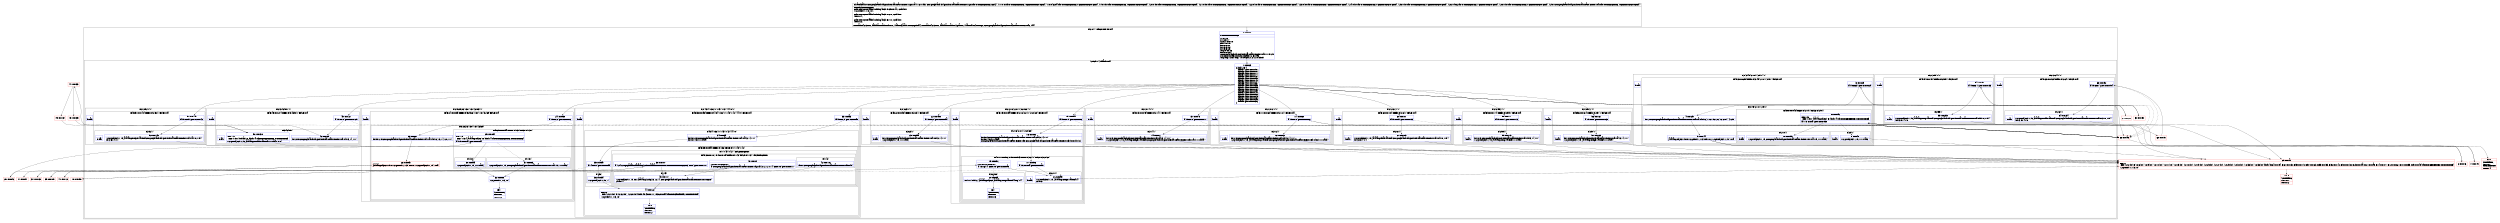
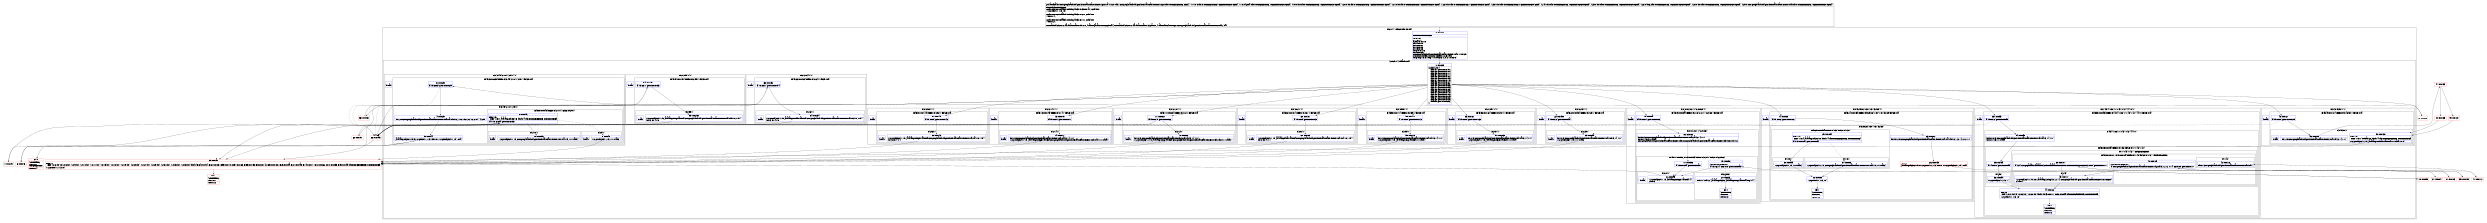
node "28: 0x00dc": removed
